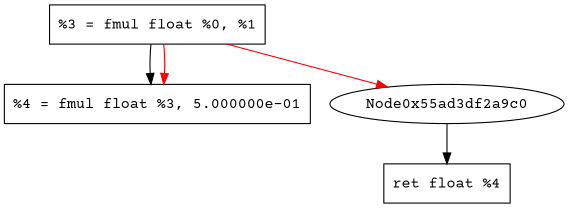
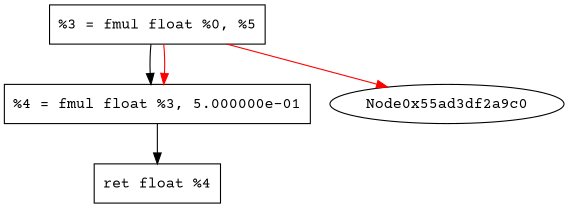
node "%3 = fmul float %0, %1": label "%3 = fmul float %0, %1" -> "%3 = fmul float %0, %5"
edge "Node0x55ad3df2a9c0" -> "ret float %4": now "%4 = fmul float %3, 5.000000e-01" -> "ret float %4"
